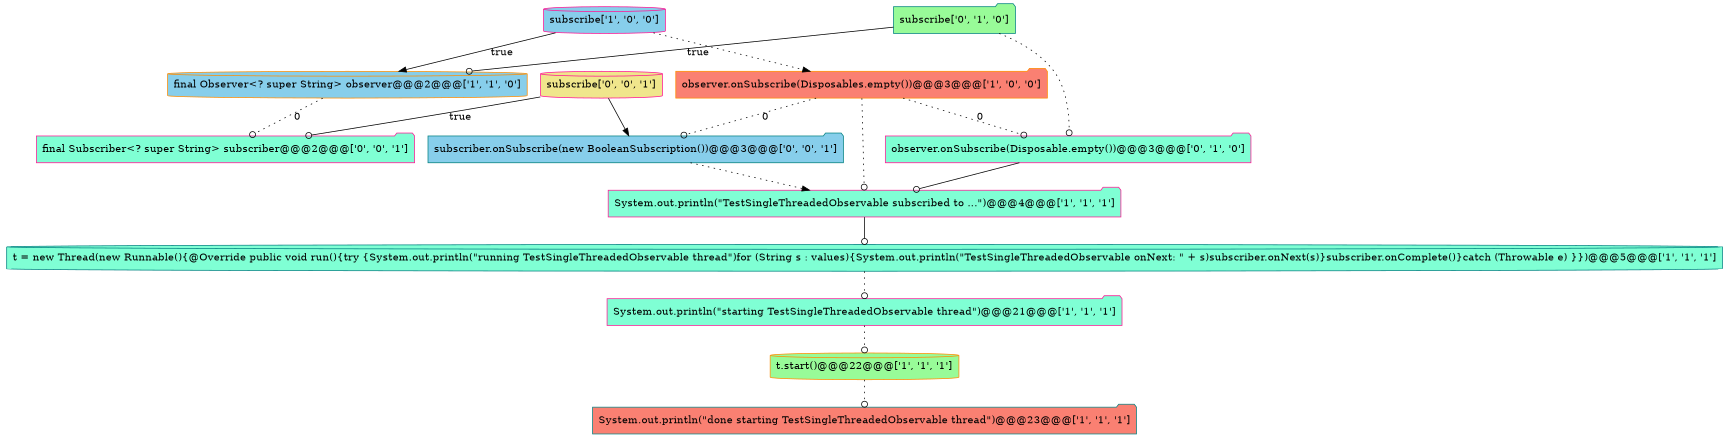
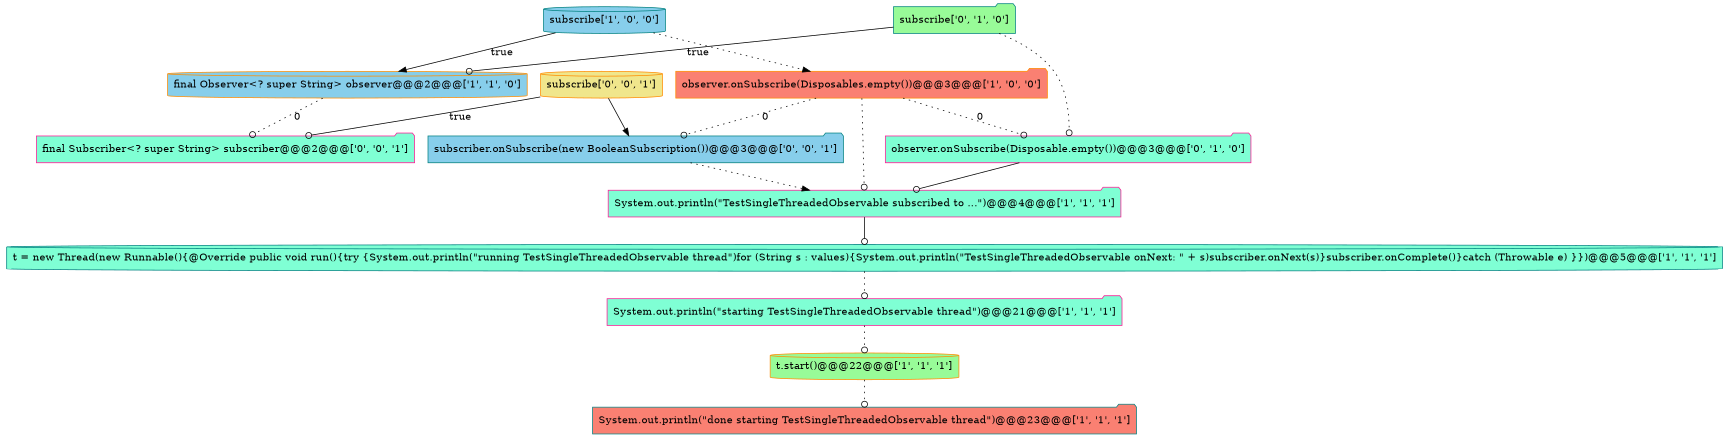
node "subscribe['1', '0', '0']": color deeppink -> teal
node "subscribe['0', '0', '1']": color deeppink -> darkorange
